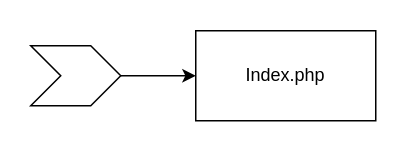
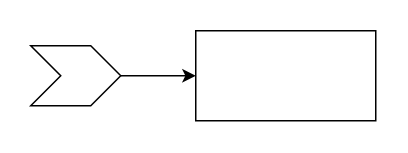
node "Index.php": removed
